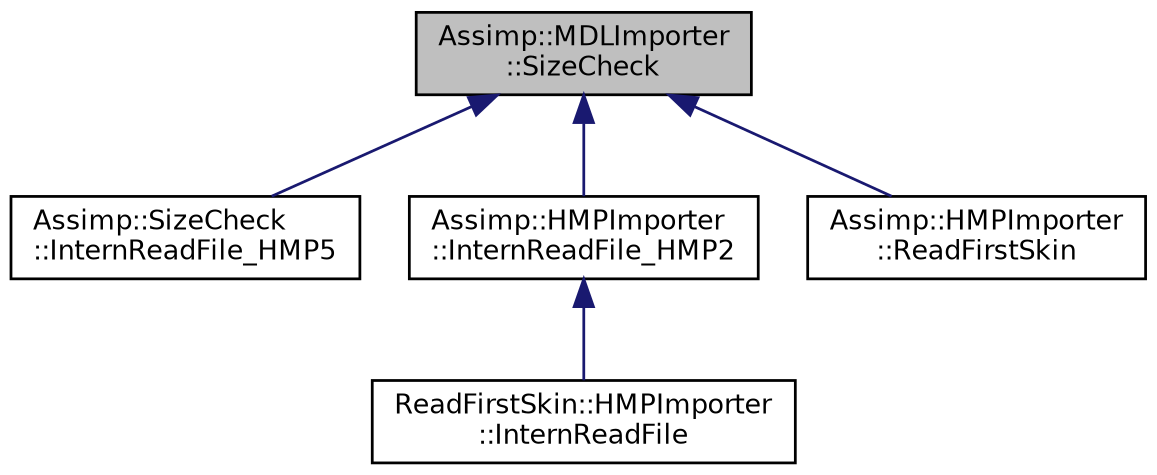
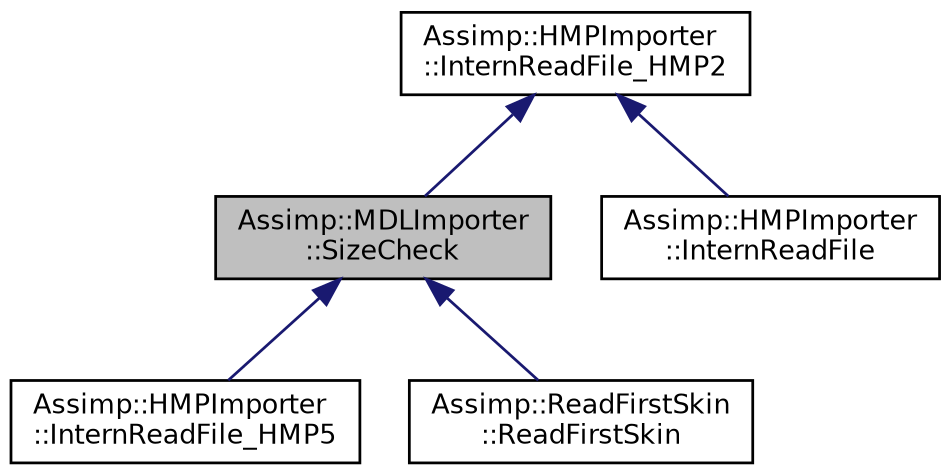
edge "Assimp::HMPImporter ::InternReadFile_HMP2" -> "Assimp::MDLImporter ::SizeCheck": reversed
node "Assimp::SizeCheck ::InternReadFile_HMP5": label "Assimp::SizeCheck ::InternReadFile_HMP5" -> "Assimp::HMPImporter ::InternReadFile_HMP5"
node "Assimp::HMPImporter ::ReadFirstSkin": label "Assimp::HMPImporter ::ReadFirstSkin" -> "Assimp::ReadFirstSkin ::ReadFirstSkin"
node "ReadFirstSkin::HMPImporter ::InternReadFile": label "ReadFirstSkin::HMPImporter ::InternReadFile" -> "Assimp::HMPImporter ::InternReadFile"
